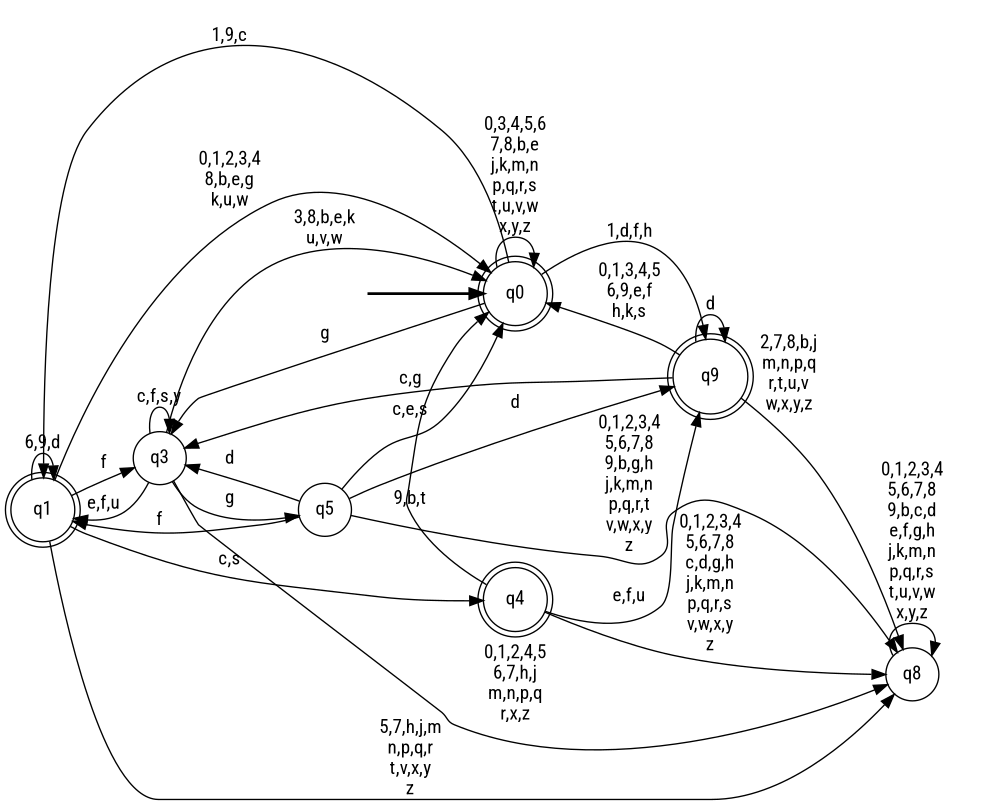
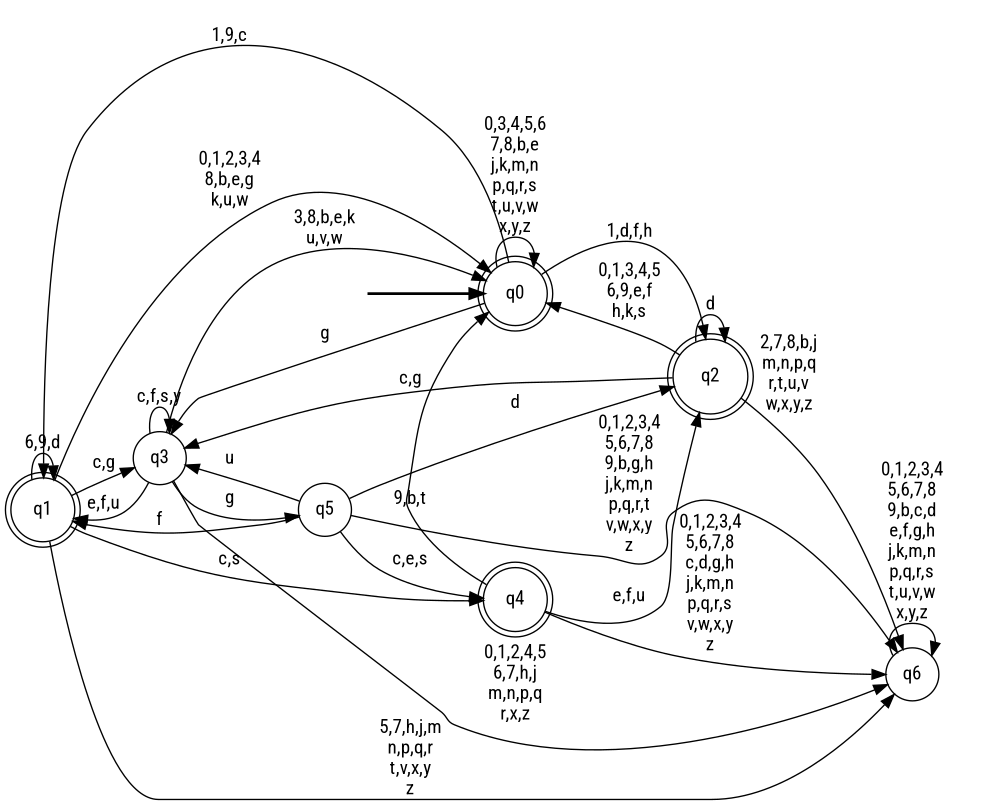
node "q9": label "q9" -> "q2"
edge "q5" -> "q0": now "q5" -> "q4"
edge "q5" -> "q3": label "d" -> "u"
edge "q1" -> "q3": label "f" -> "c,g"
node "q8": label "q8" -> "q6"
